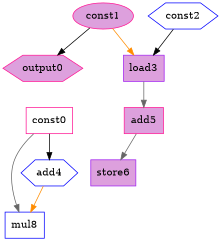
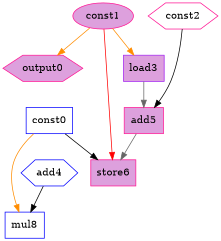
node "const2": color blue -> deeppink
edge "const1" -> "output0": color black -> darkorange
edge "const2" -> "load3": now "const2" -> "add5"
edge "const1" -> "store6": added
node "const0": color deeppink -> blue
edge "const0" -> "add4": now "const0" -> "store6"
edge "const0" -> "mul8": color gray40 -> darkorange
node "store6": color purple -> deeppink
edge "add4" -> "mul8": color darkorange -> black
